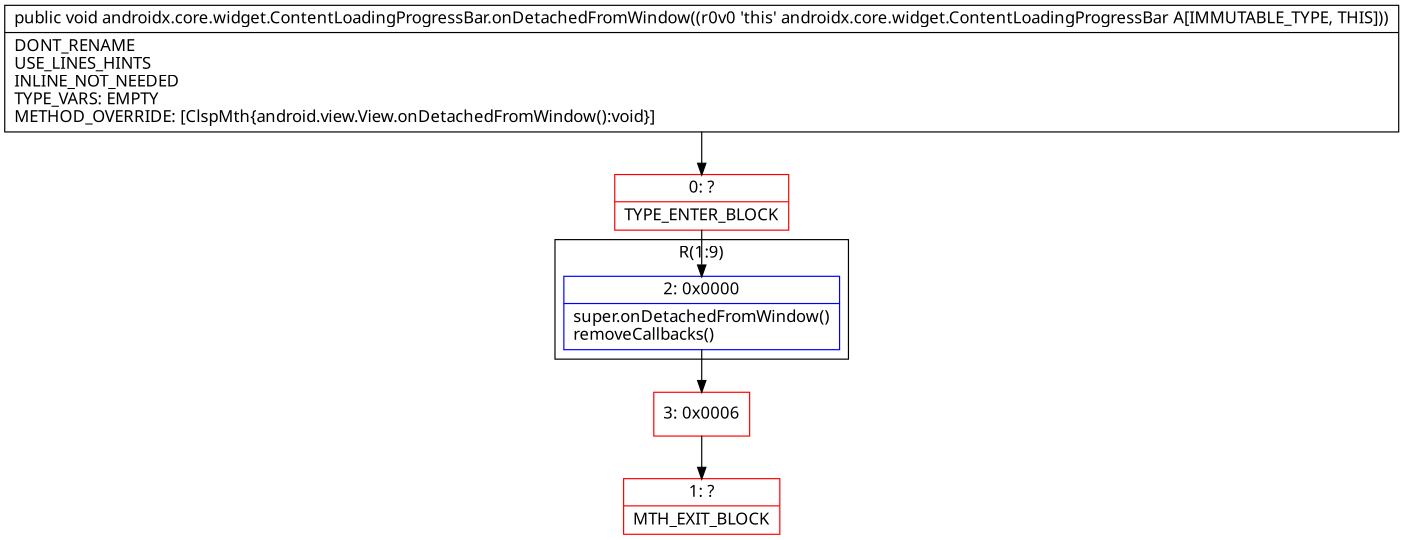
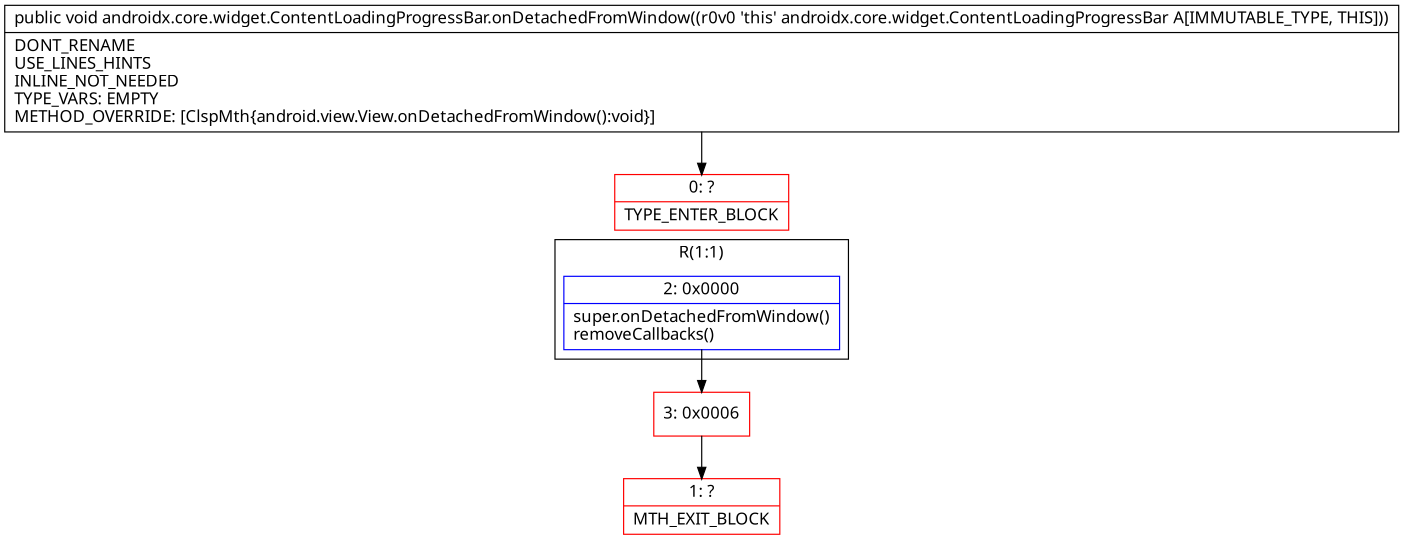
edge "0: ?" -> "2: 0x0000": removed
cluster "R(1:9)": label "R(1:9)" -> "R(1:1)"
